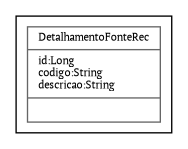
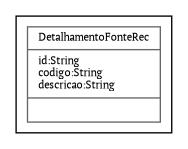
node "DetalhamentoFonteRec": text "id:Long" -> "id:String"
